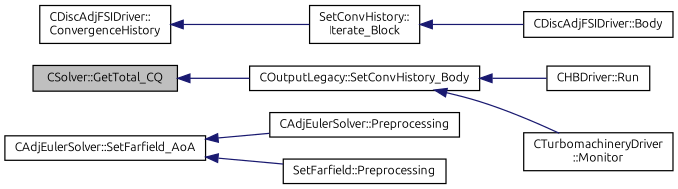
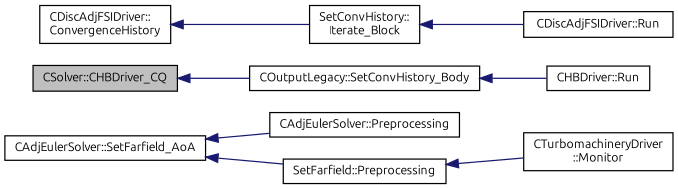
node "CDiscAdjFSIDriver::Body": label "CDiscAdjFSIDriver::Body" -> "CDiscAdjFSIDriver::Run"
node "CSolver::GetTotal_CQ": label "CSolver::GetTotal_CQ" -> "CSolver::CHBDriver_CQ"
edge "CTurbomachineryDriver ::Monitor" -> "COutputLegacy::SetConvHistory_Body": now "CTurbomachineryDriver ::Monitor" -> "SetFarfield::Preprocessing"
